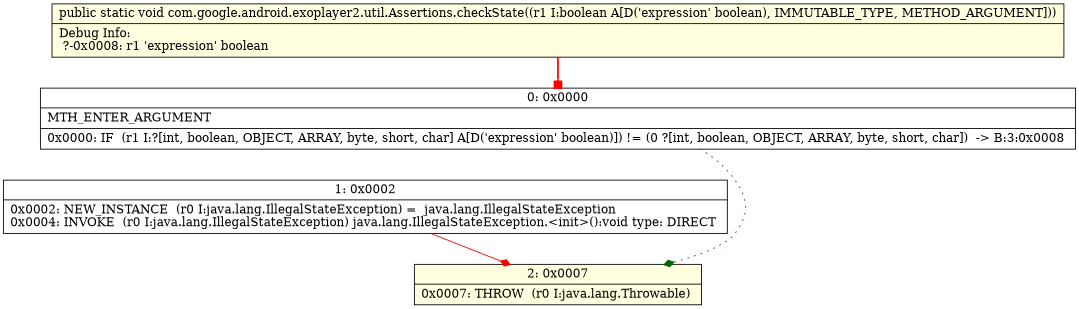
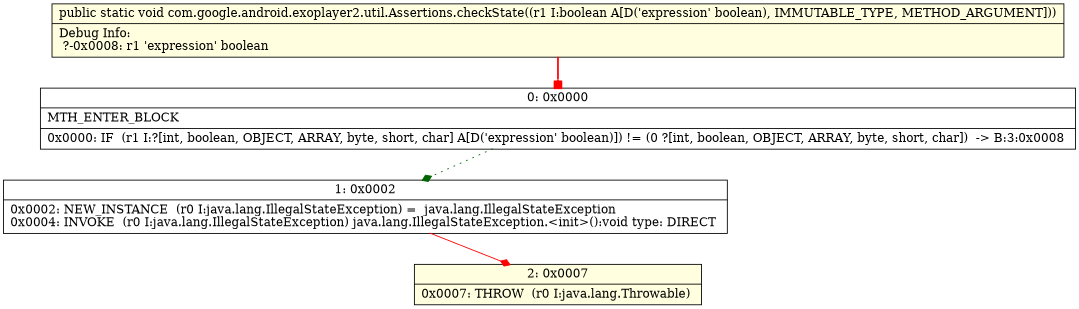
node "0: 0x0000": text "MTH_ENTER_ARGUMENT" -> "MTH_ENTER_BLOCK"
edge "0: 0x0000" -> "2: 0x0007": now "0: 0x0000" -> "1: 0x0002"
